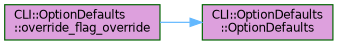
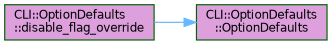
node "CLI::OptionDefaults ::override_flag_override": label "CLI::OptionDefaults ::override_flag_override" -> "CLI::OptionDefaults ::disable_flag_override"
